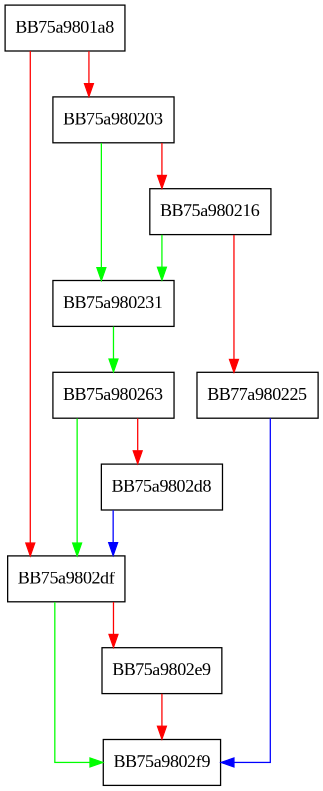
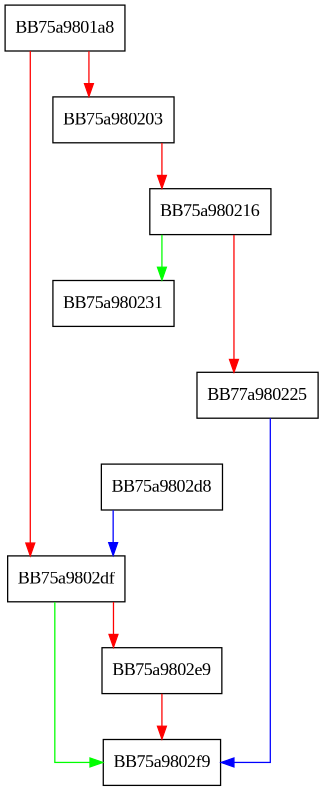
edge "BB75a980203" -> "BB75a980231": removed
node "BB75a980263": removed
